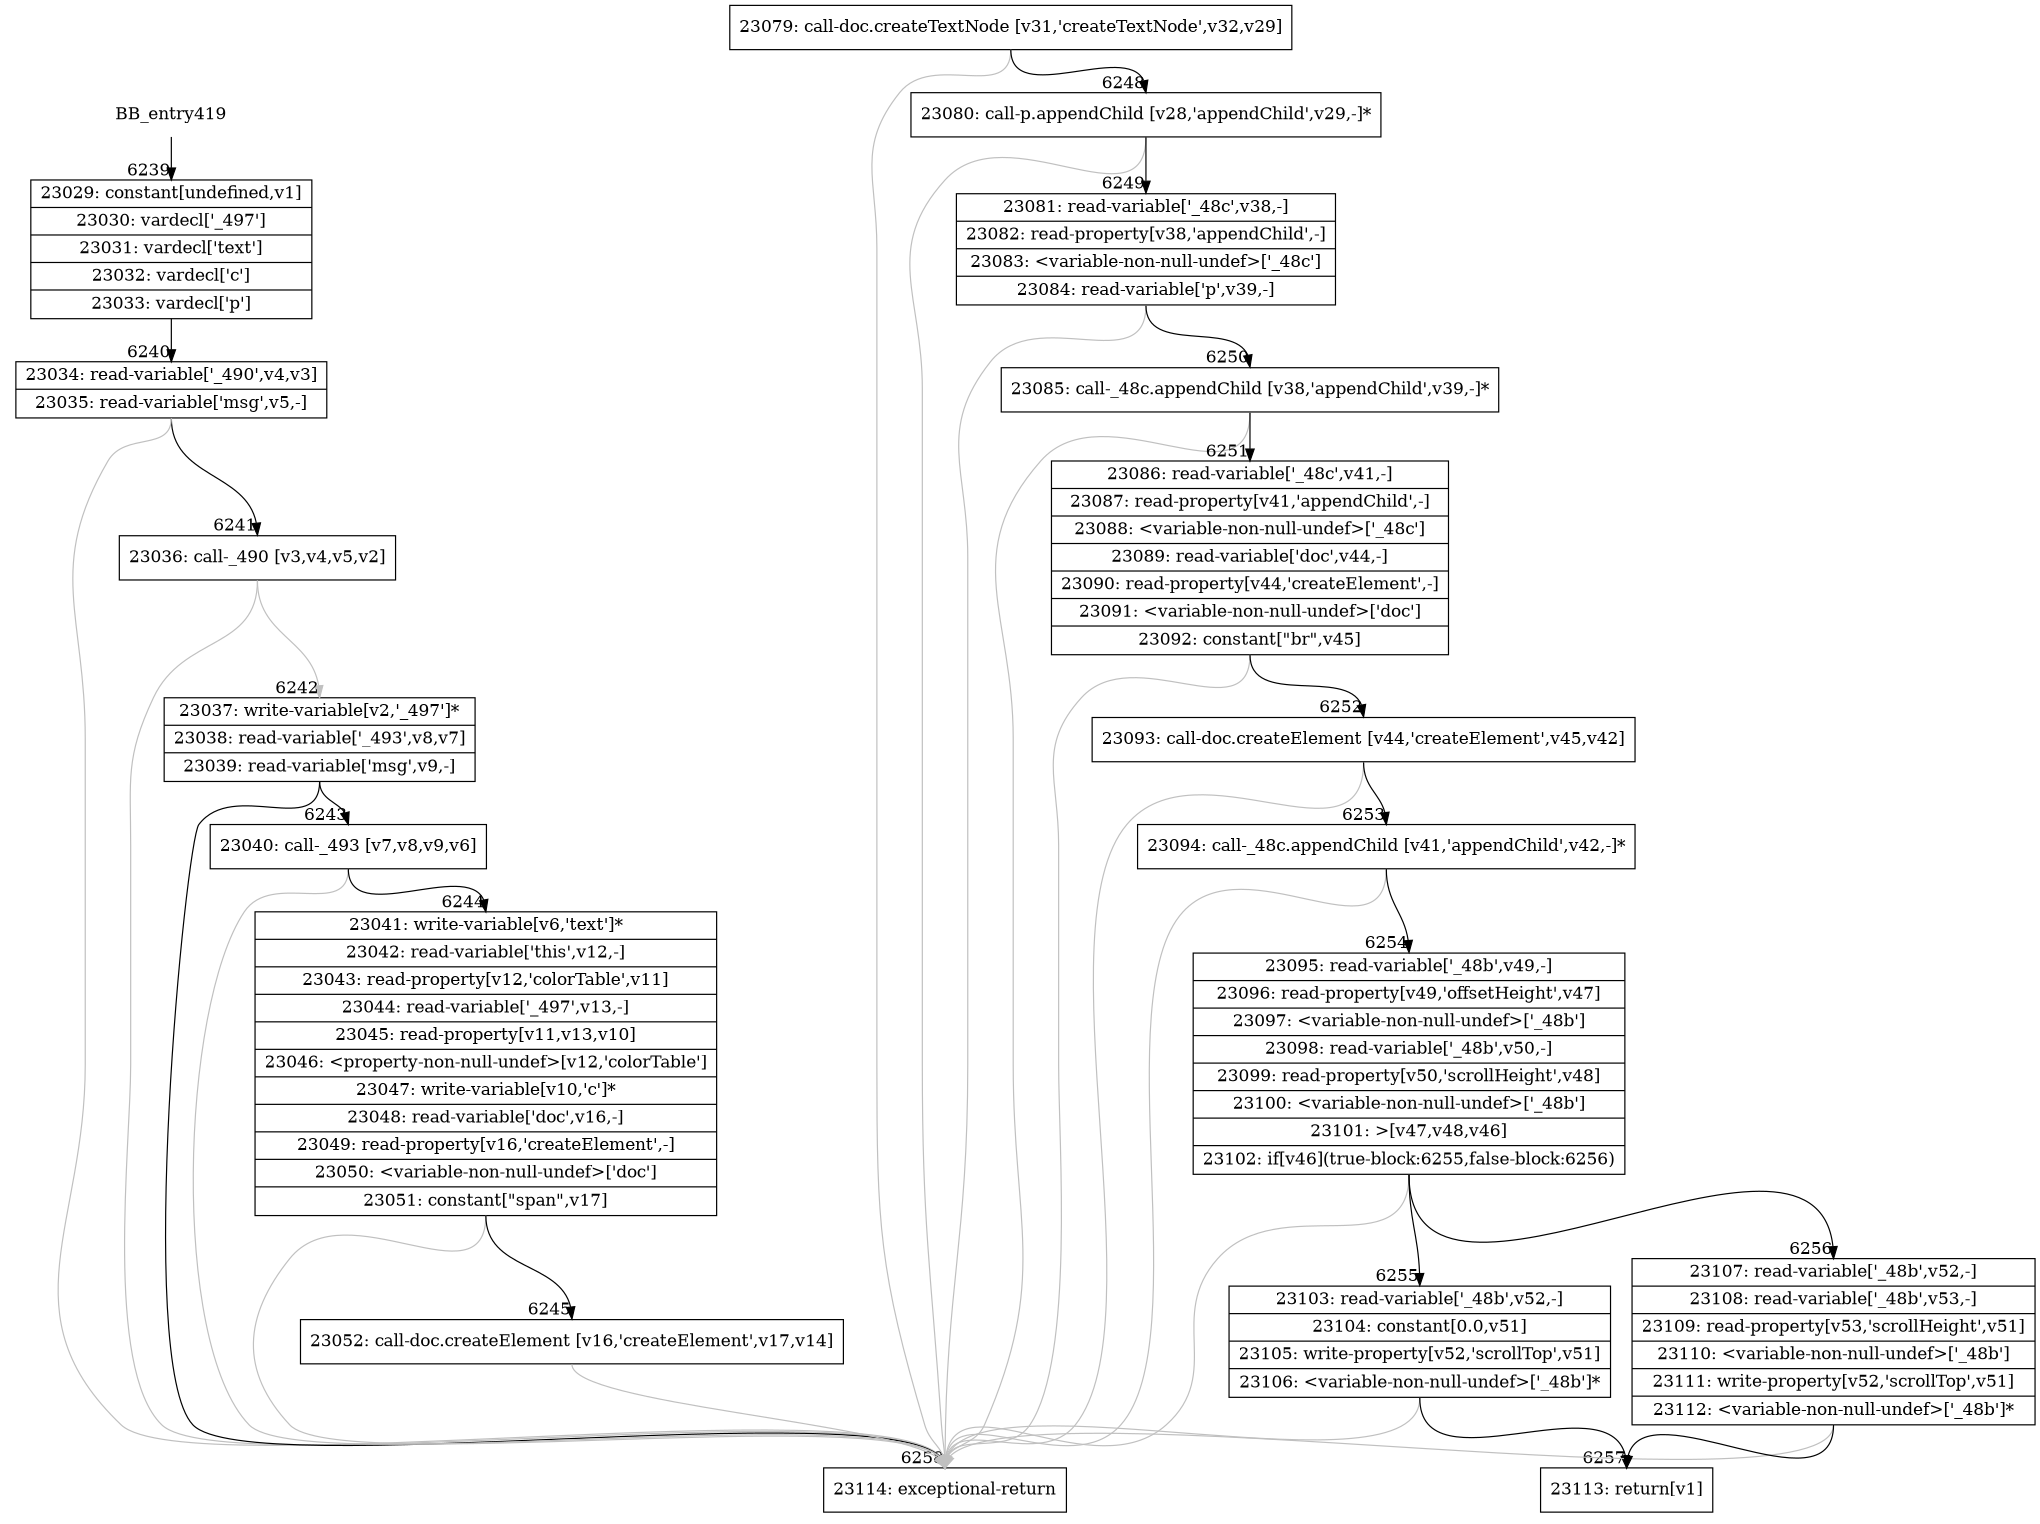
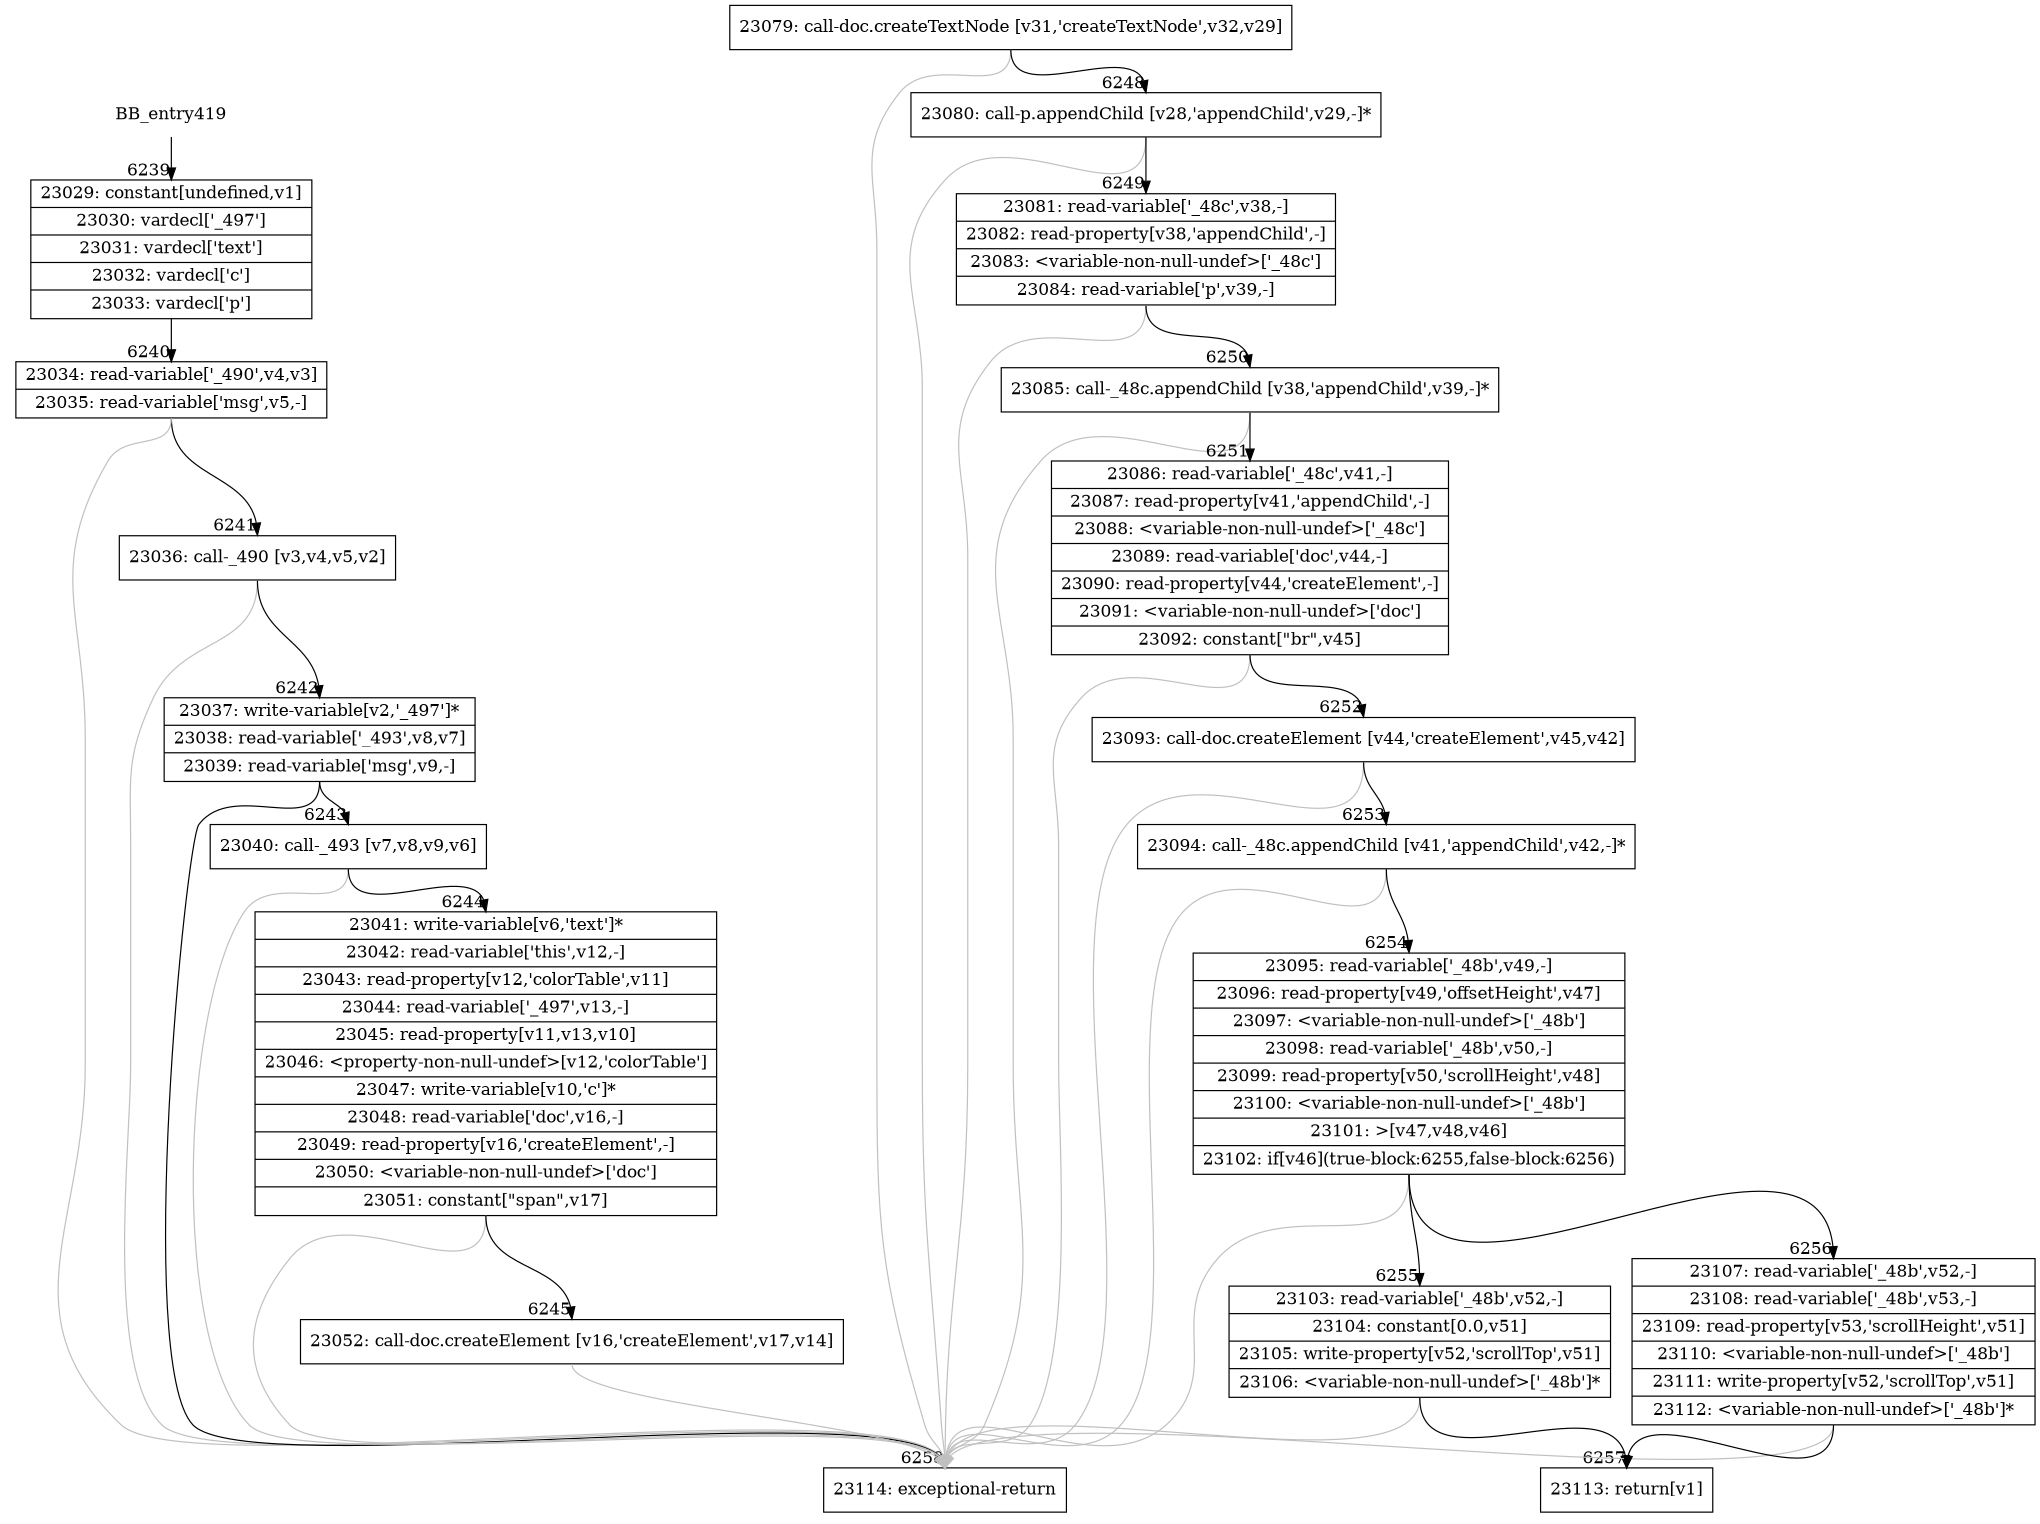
edge "23036: call-_490 [v3,v4,v5,v2]" -> "23037: write-variable[v2,'_497']*": color gray -> black
